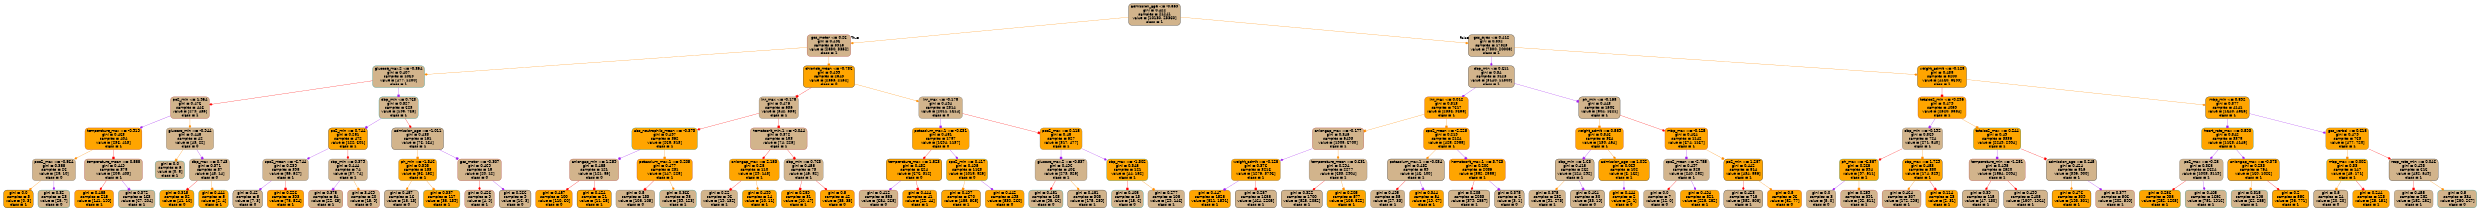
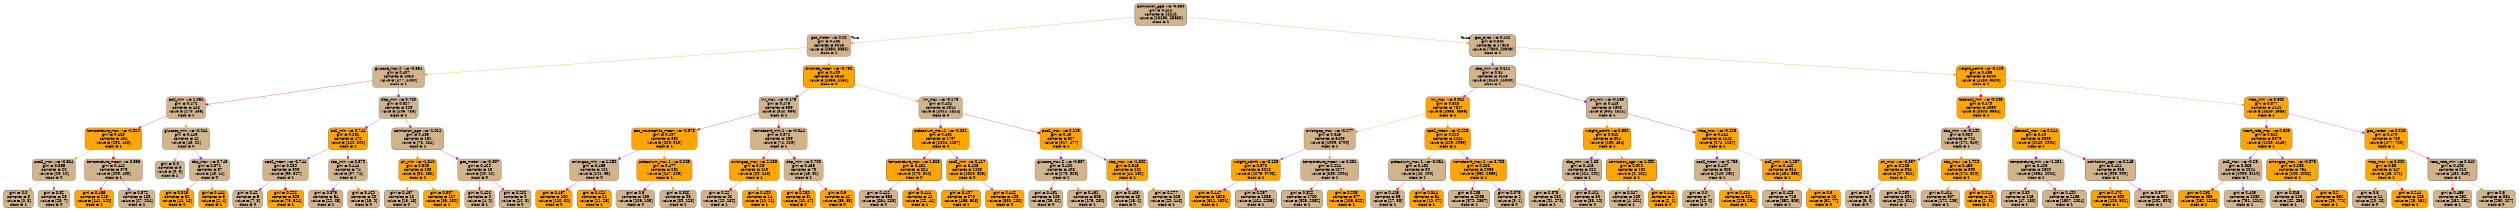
node "gini = 0.0 samples = 3 value = [0, 3] class = 1": fillcolor orange -> tan
node "gini = 0.047 samples = 100 value = [4, 161] class = 1": added
